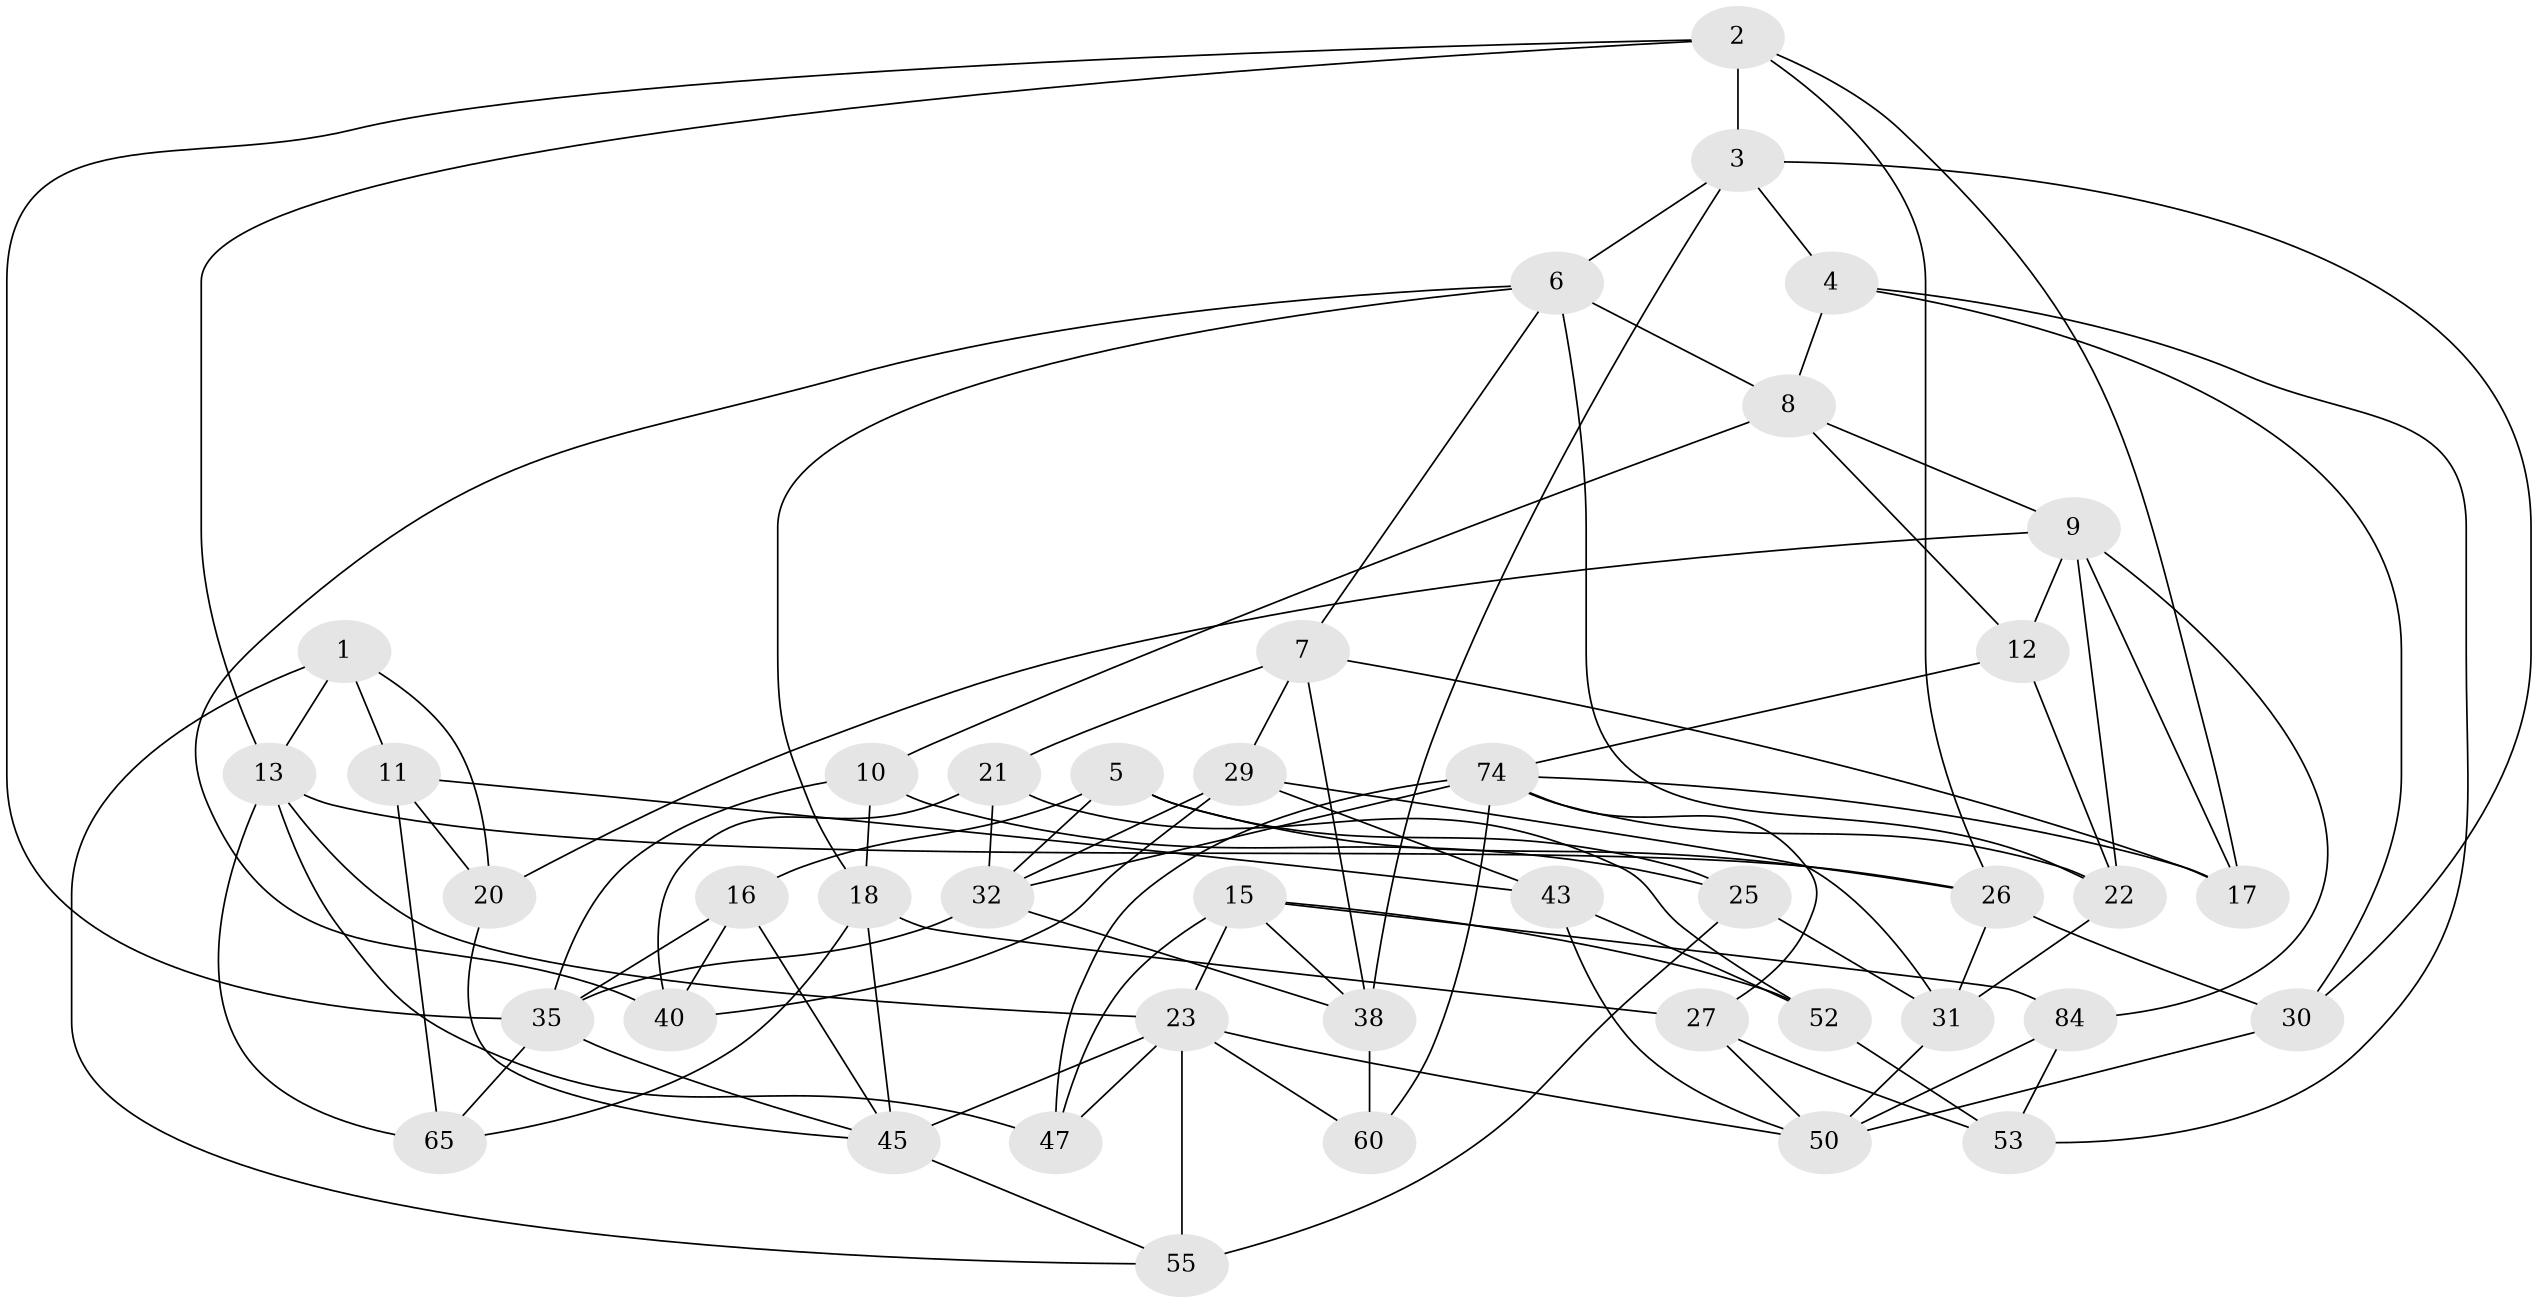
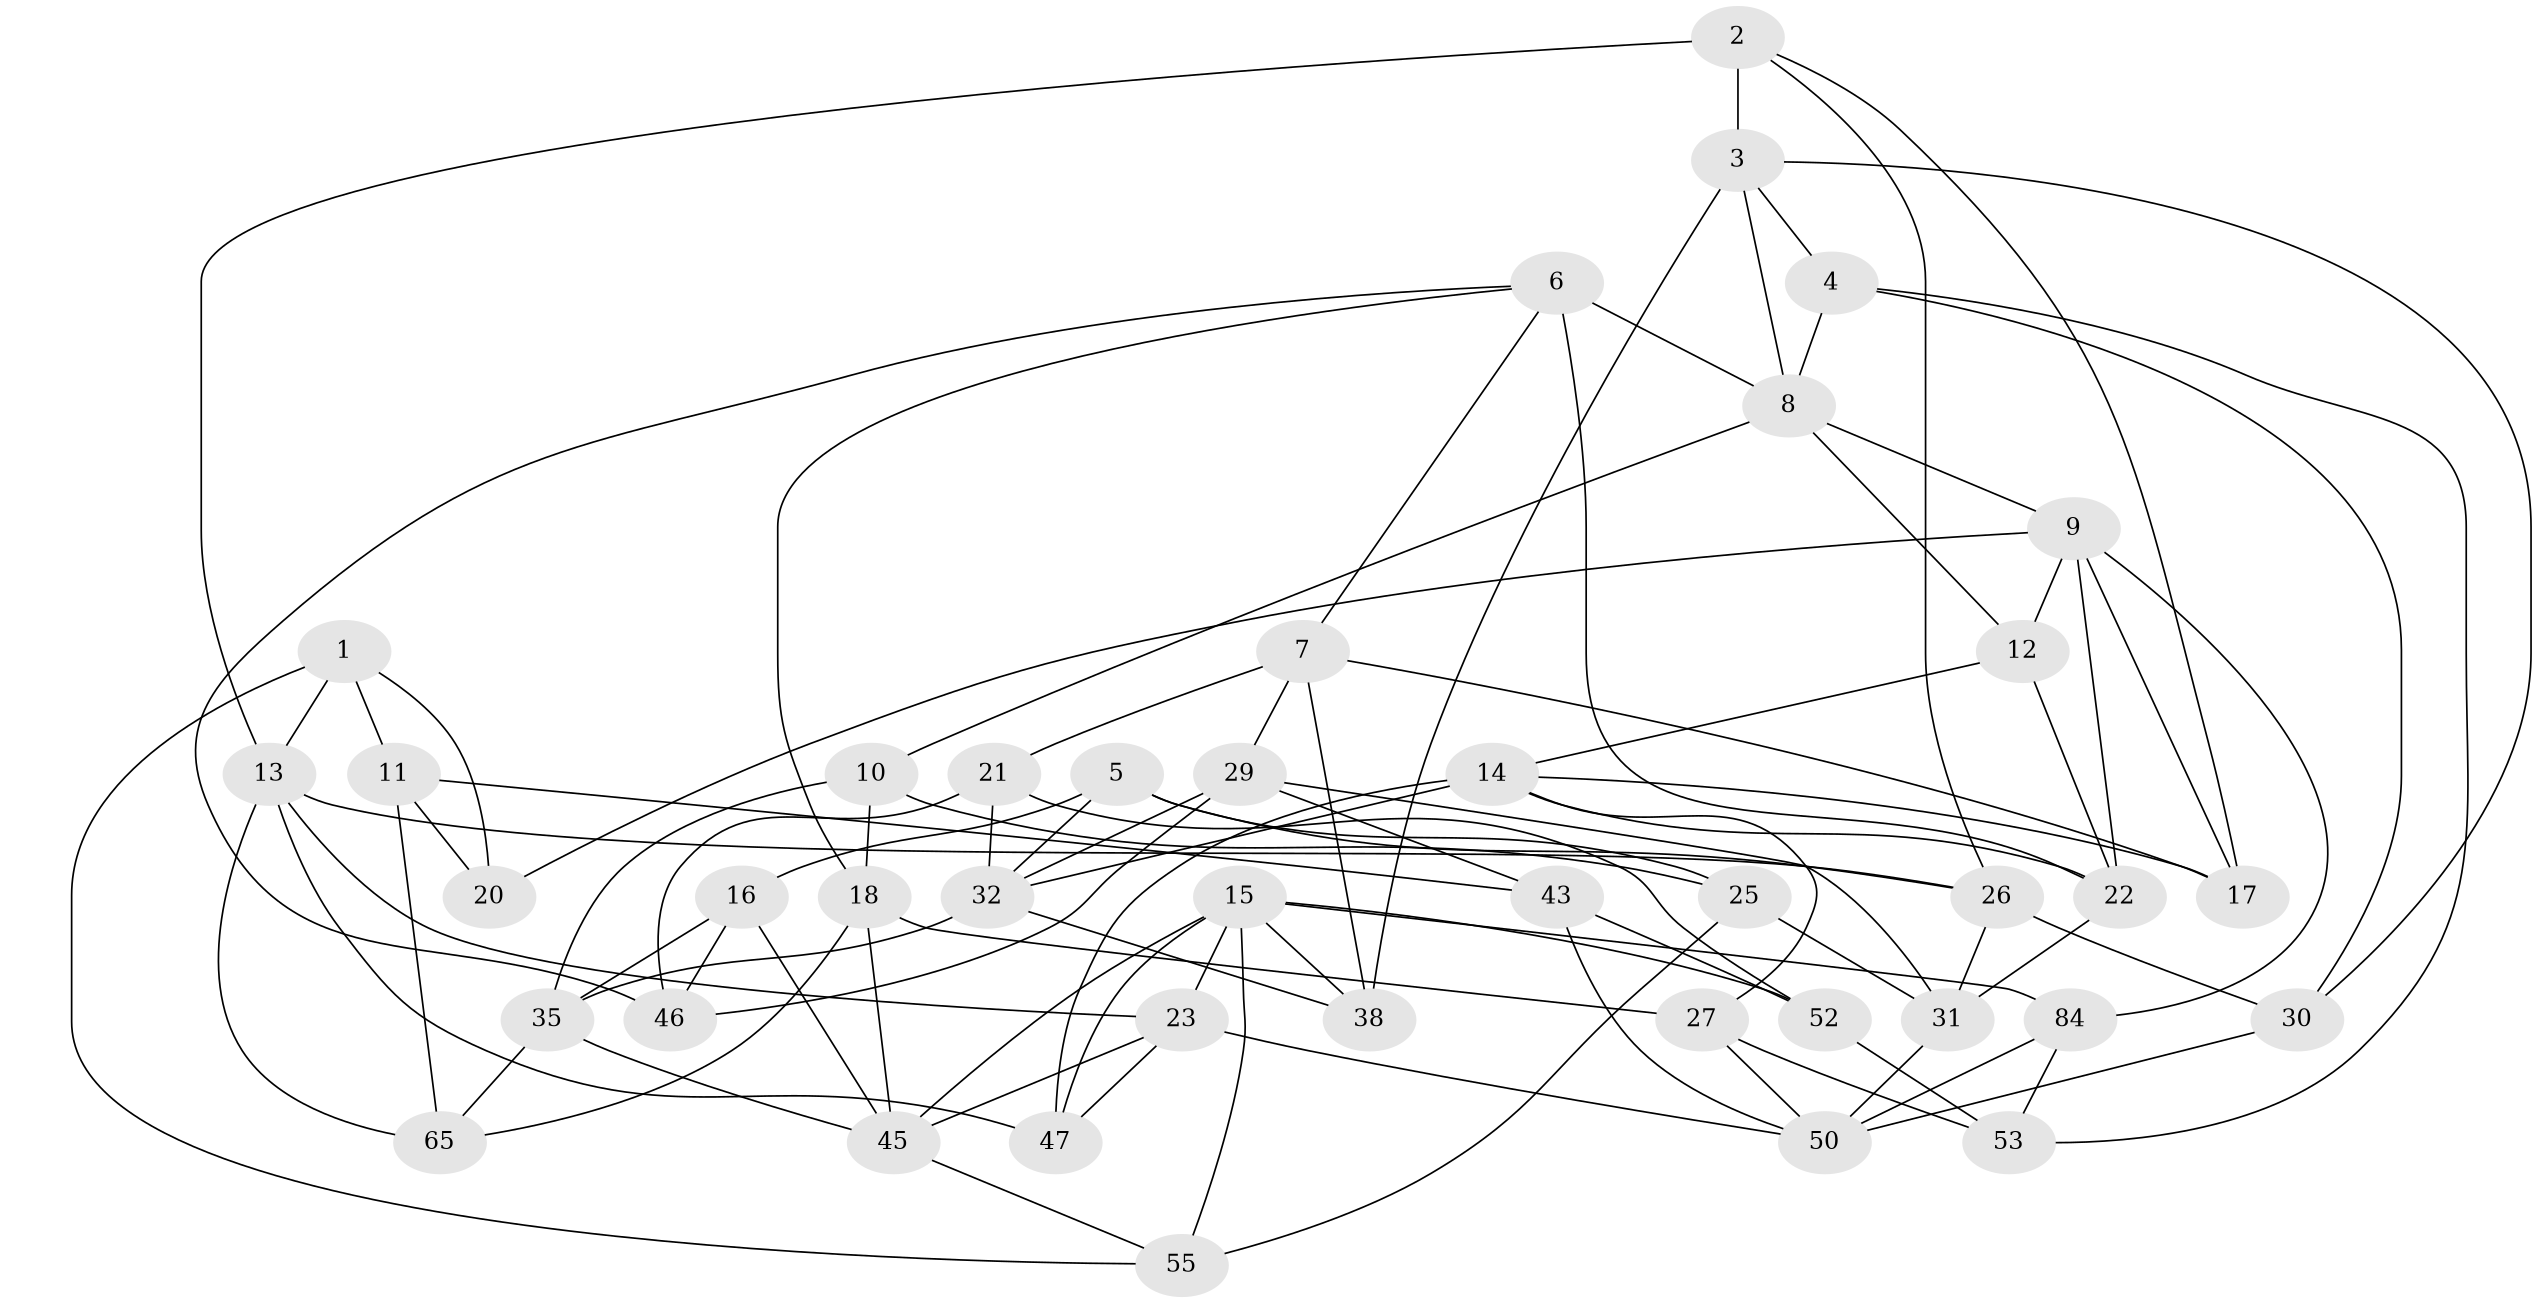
edge "2" -- "35": removed
edge "3" -- "6": now "3" -- "8"
node "74": label "74" -> "14"
node "40": label "40" -> "46"
edge "20" -- "45": now "15" -- "45"
edge "23" -- "55": now "15" -- "55"
node "60": removed
